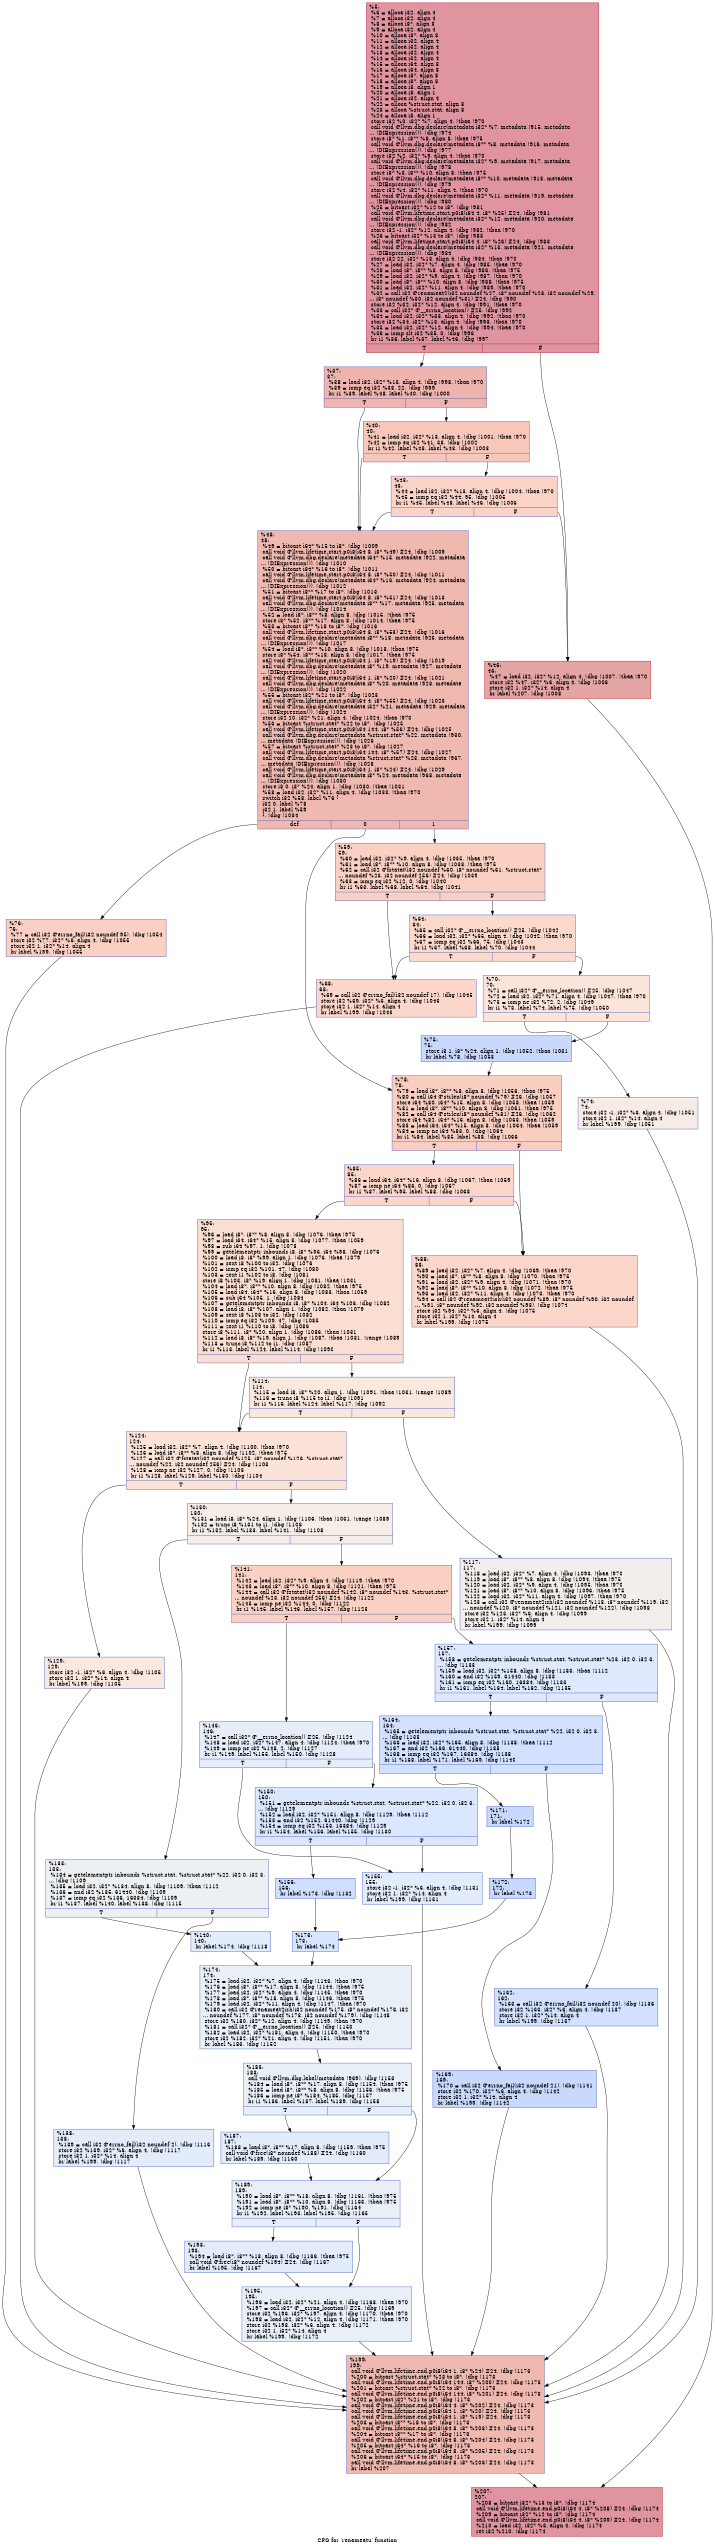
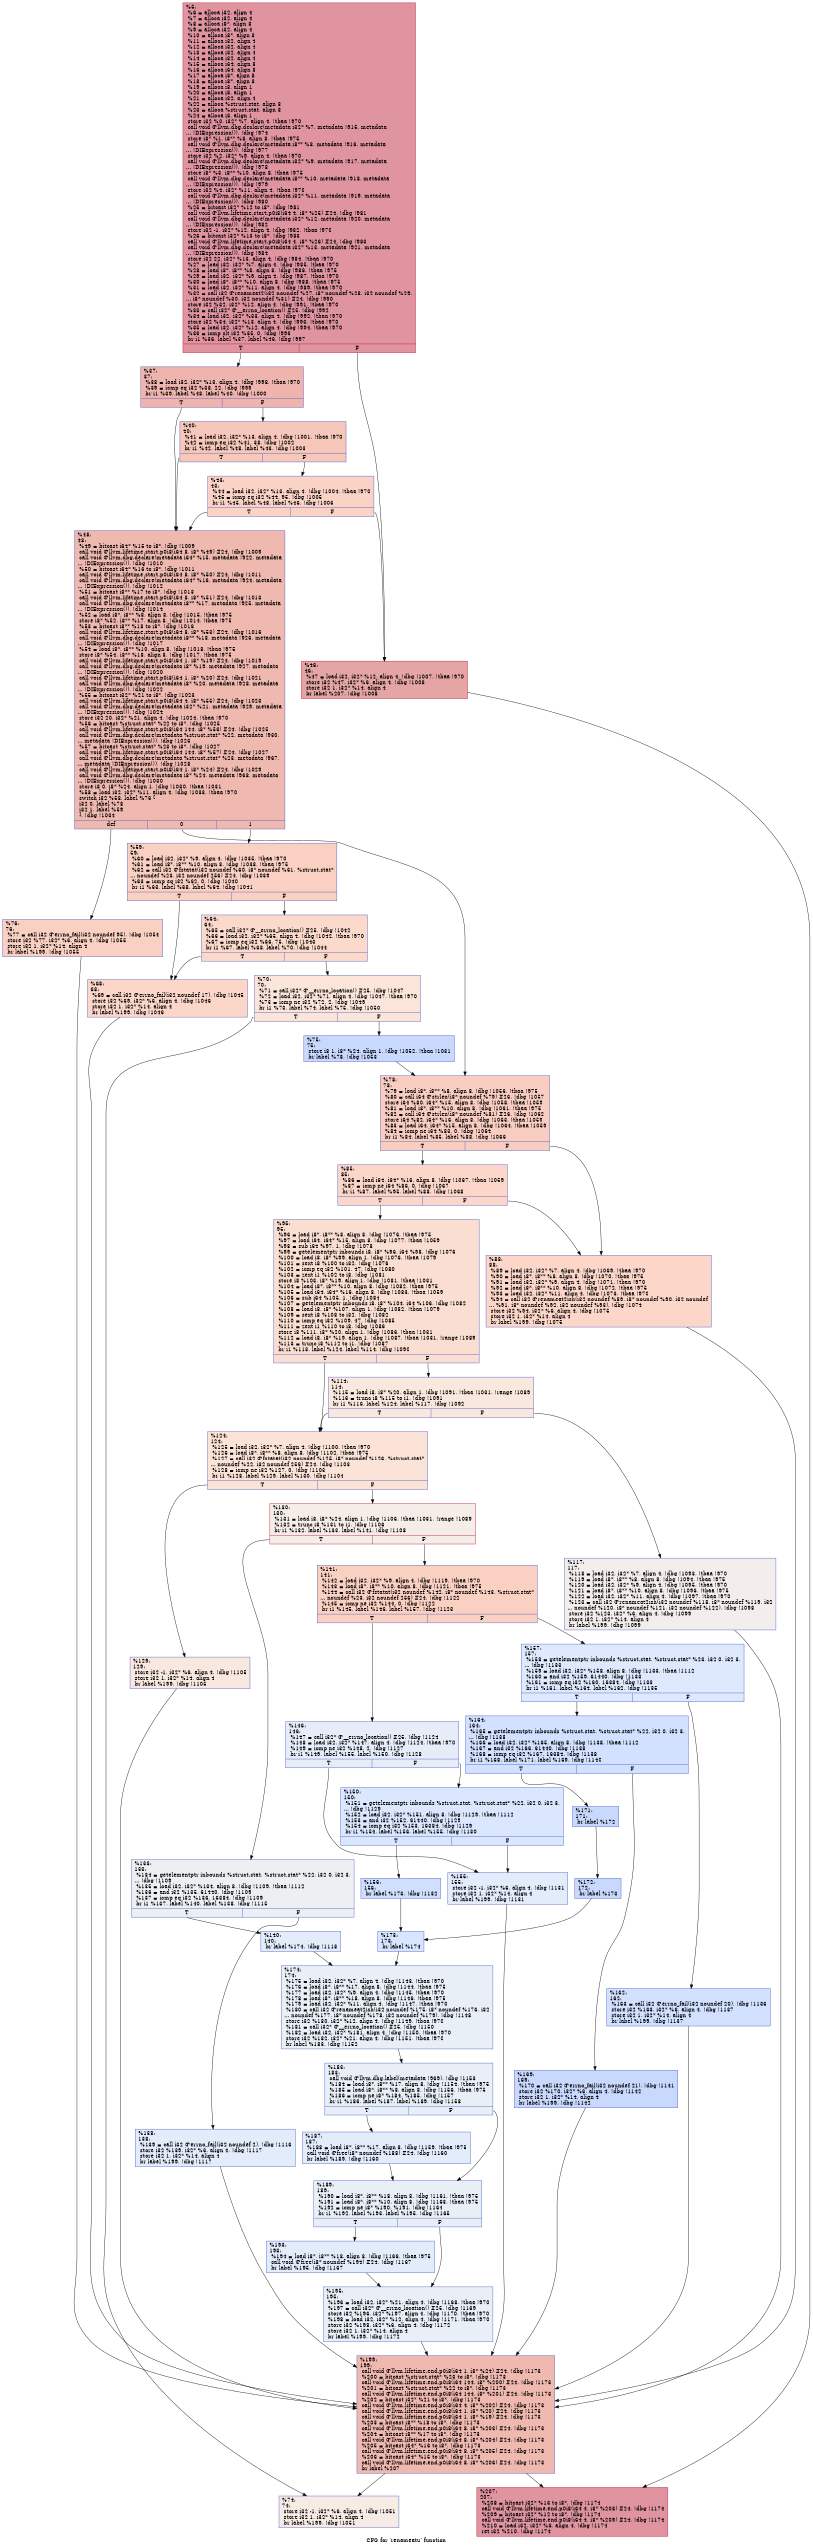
node "%59:": text "%63 = icmp eq i32 %12, 0, !dbg !1040" -> "%63 = icmp eq i32 %62, 0, !dbg !1040"
node "%130:": color #3d50c3ff -> #b70d28ff
edge "%74:" -> "%199:": reversed
